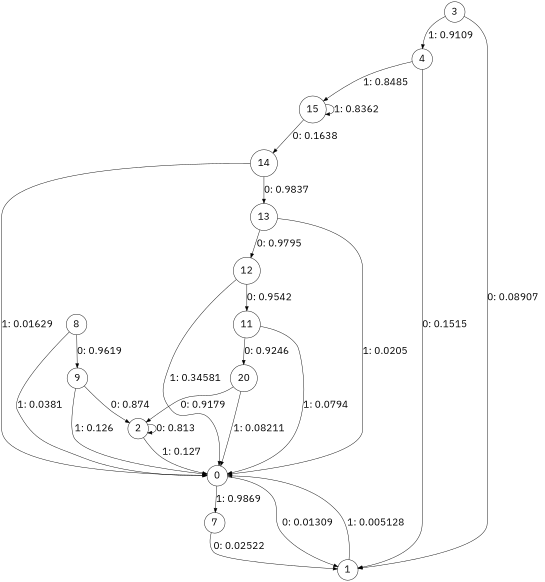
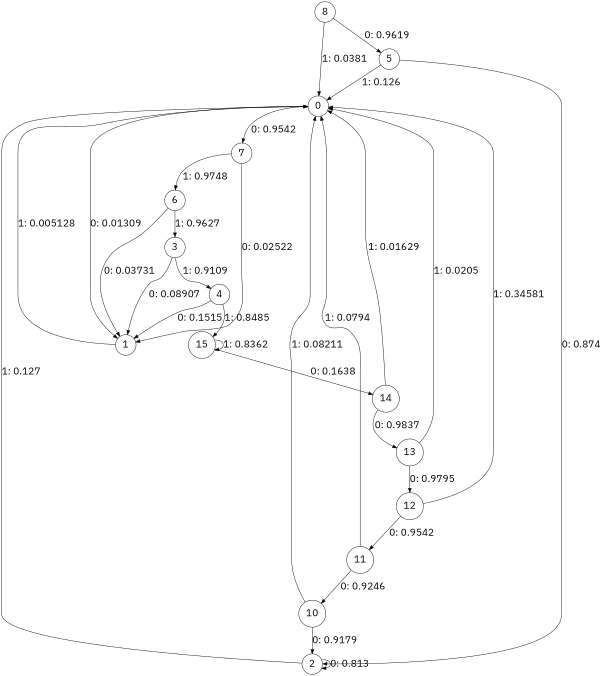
node "6": added
node "9": label "9" -> "5"
node "20": label "20" -> "10"
edge "0" -> "7": label "1: 0.9869   " -> "0: 0.9542   "
